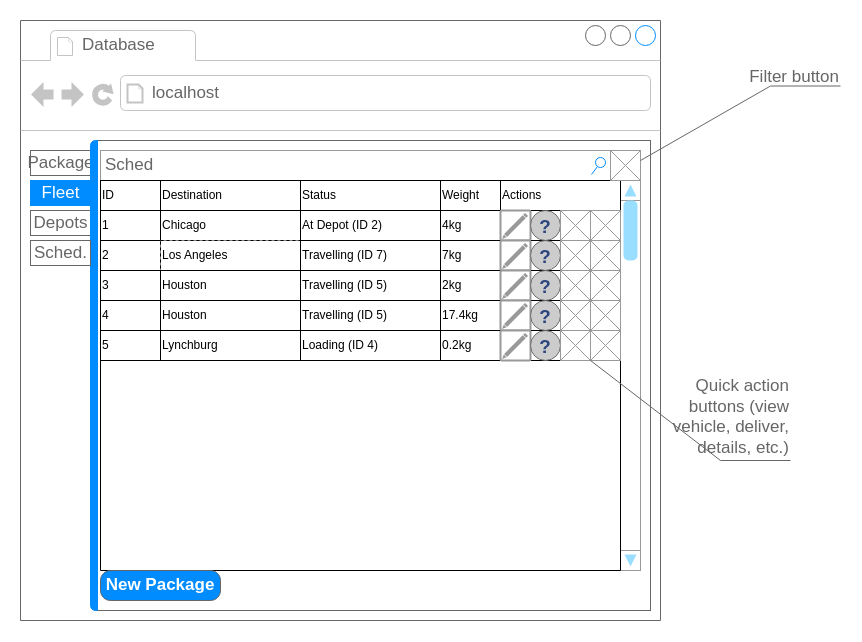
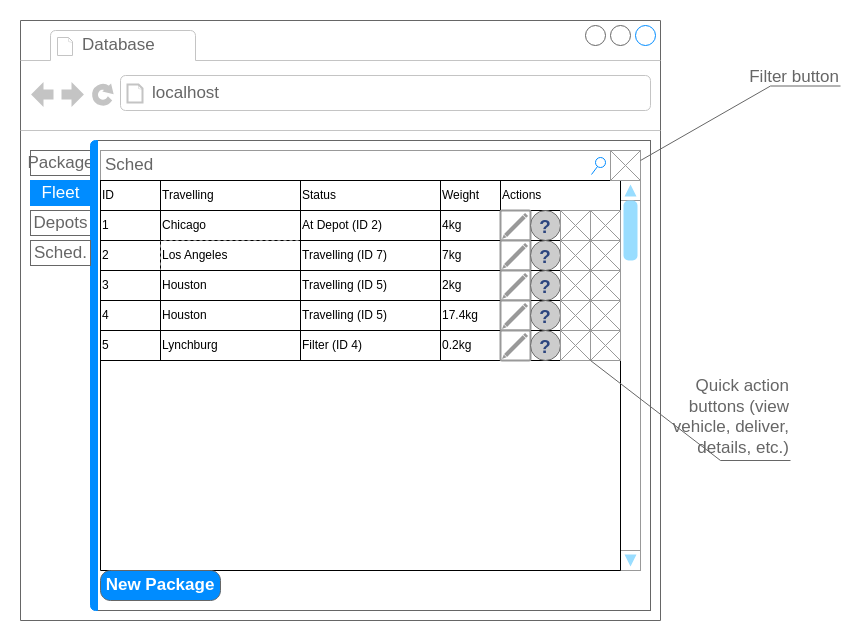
node "Destination": label "Destination" -> "Travelling"
node "Loading (ID 4)": label "Loading (ID 4)" -> "Filter (ID 4)"
